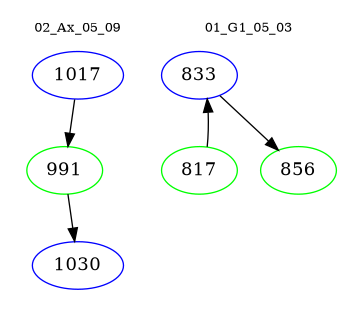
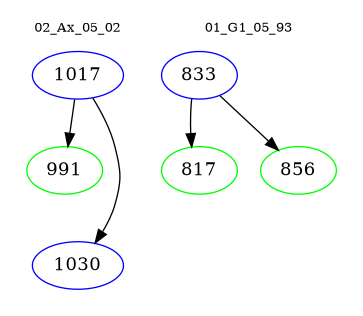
cluster "02_Ax_05_09": label "02_Ax_05_09" -> "02_Ax_05_02"
cluster "01_G1_05_03": label "01_G1_05_03" -> "01_G1_05_93"
edge "817" -> "833": reversed
edge "991" -> "1030": now "1017" -> "1030"
